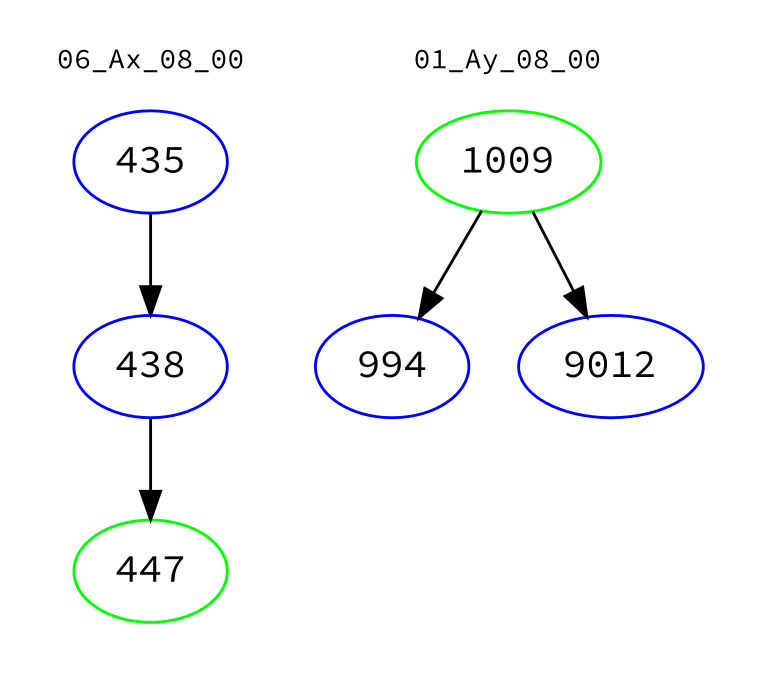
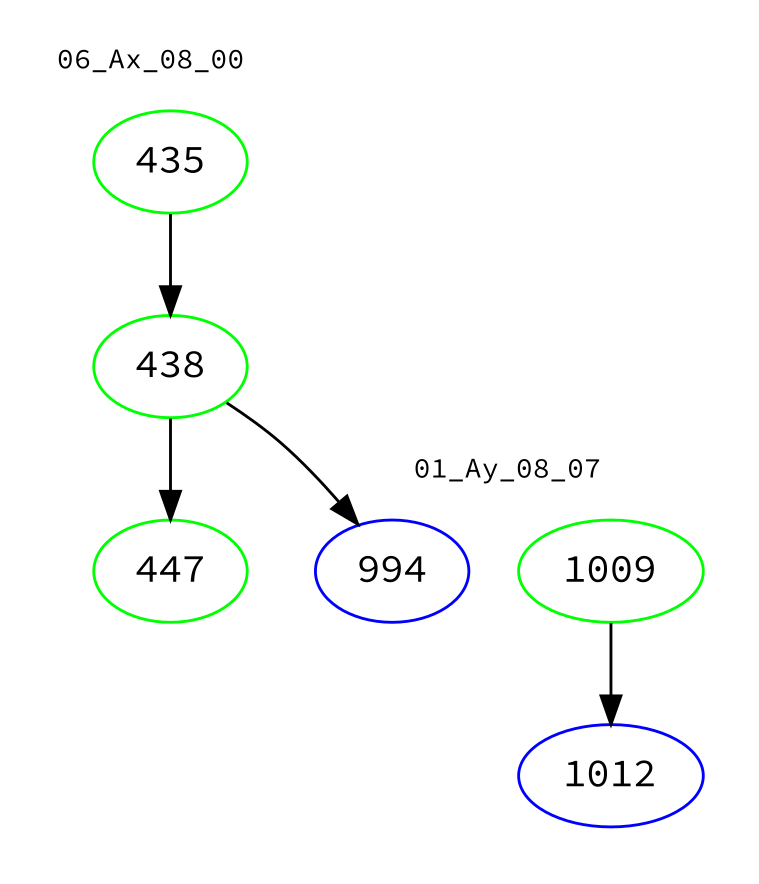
cluster "01_Ay_08_00": label "01_Ay_08_00" -> "01_Ay_08_07"
node "435": color blue -> green
edge "1009" -> "994": now "438" -> "994"
node "438": color blue -> green
node "9012": label "9012" -> "1012"
